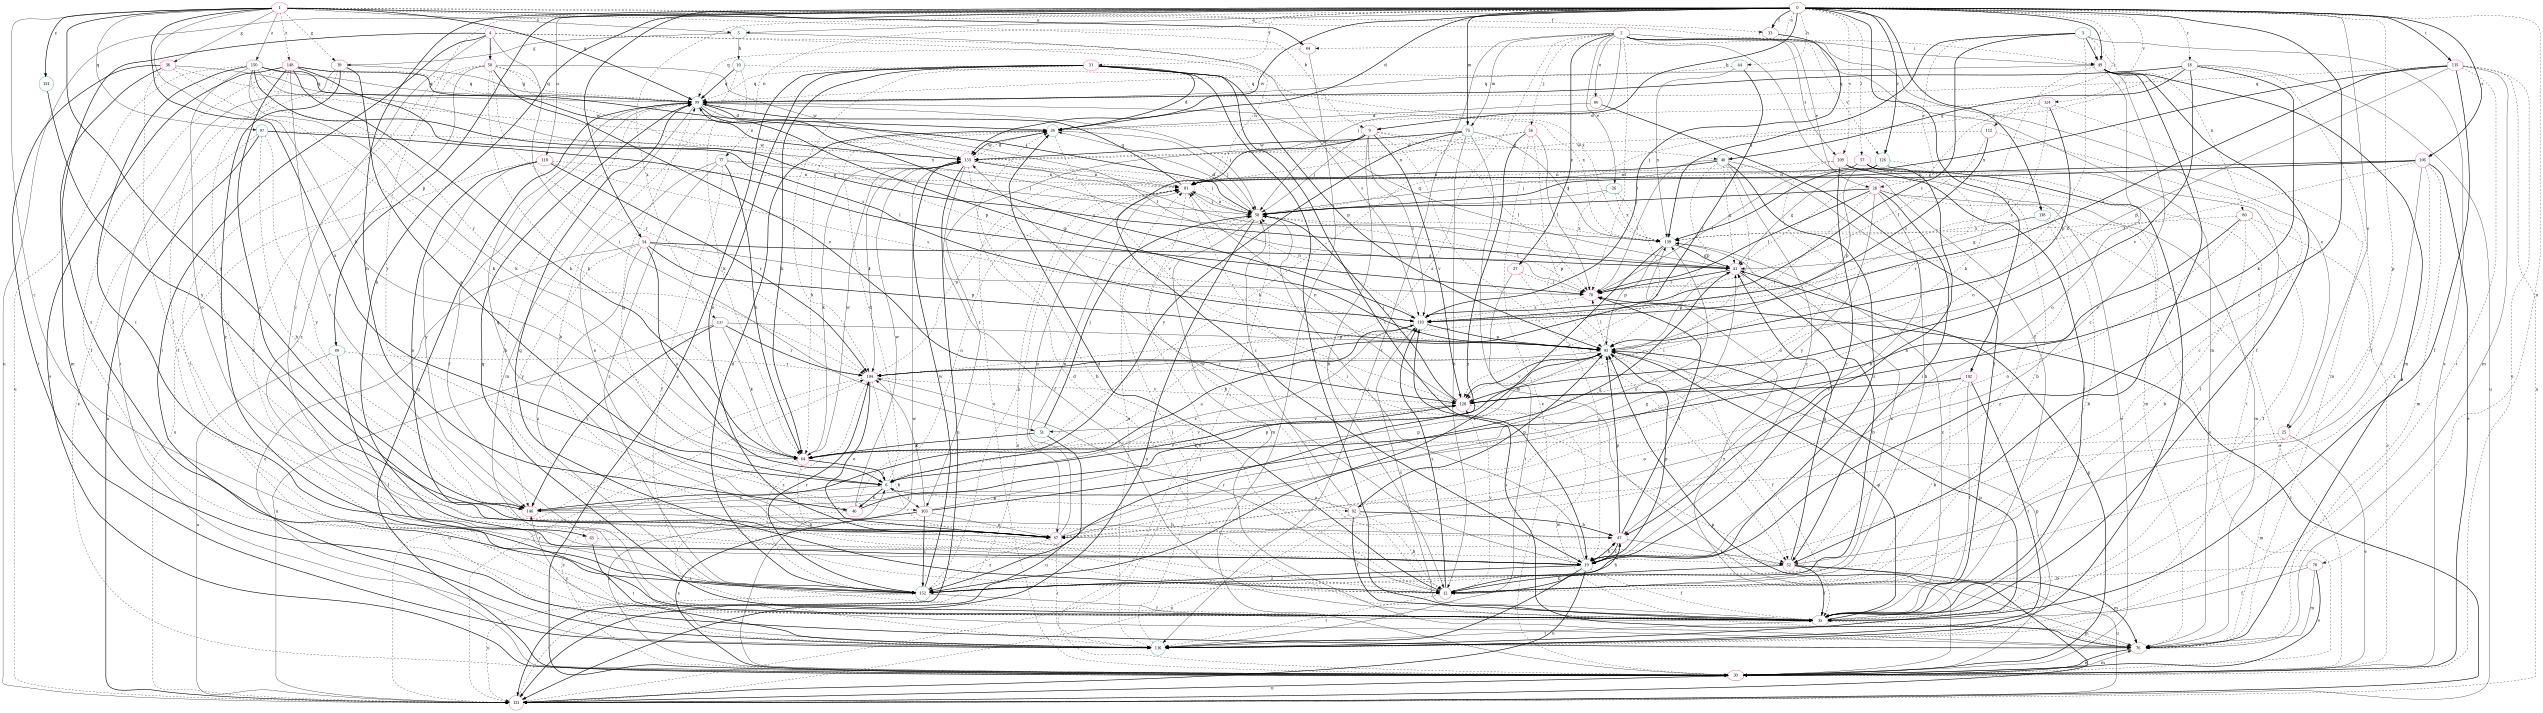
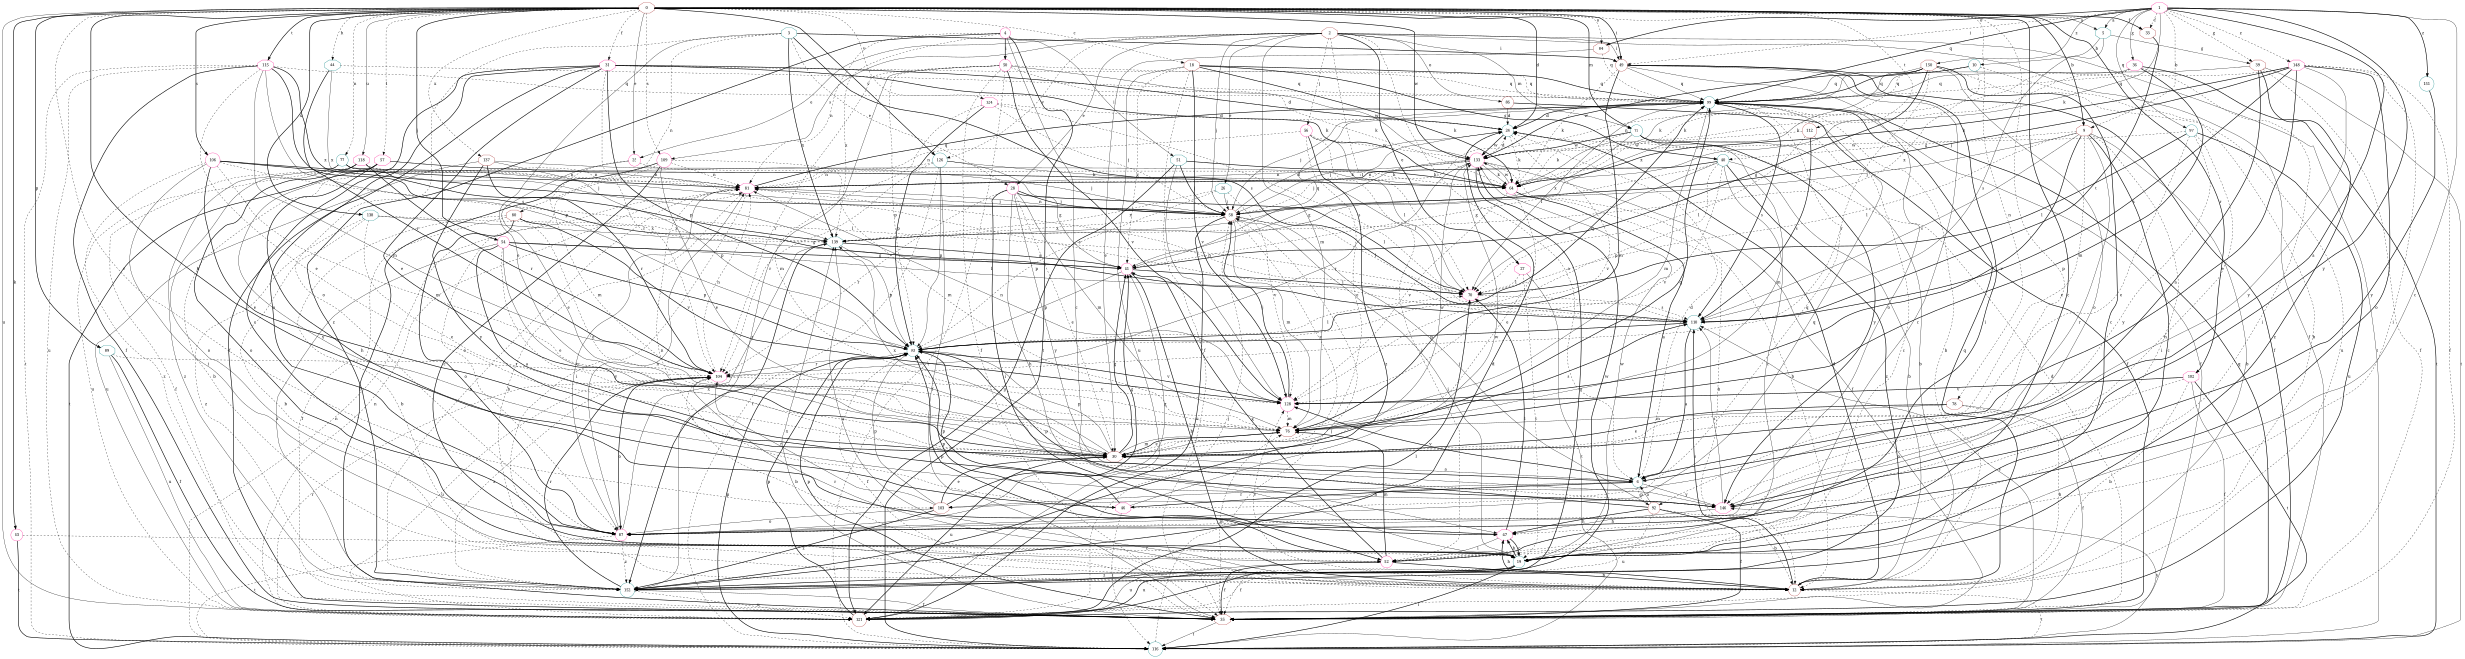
edge "128" -> "51": reversed
edge "80" -> "87": style dashed -> bold
